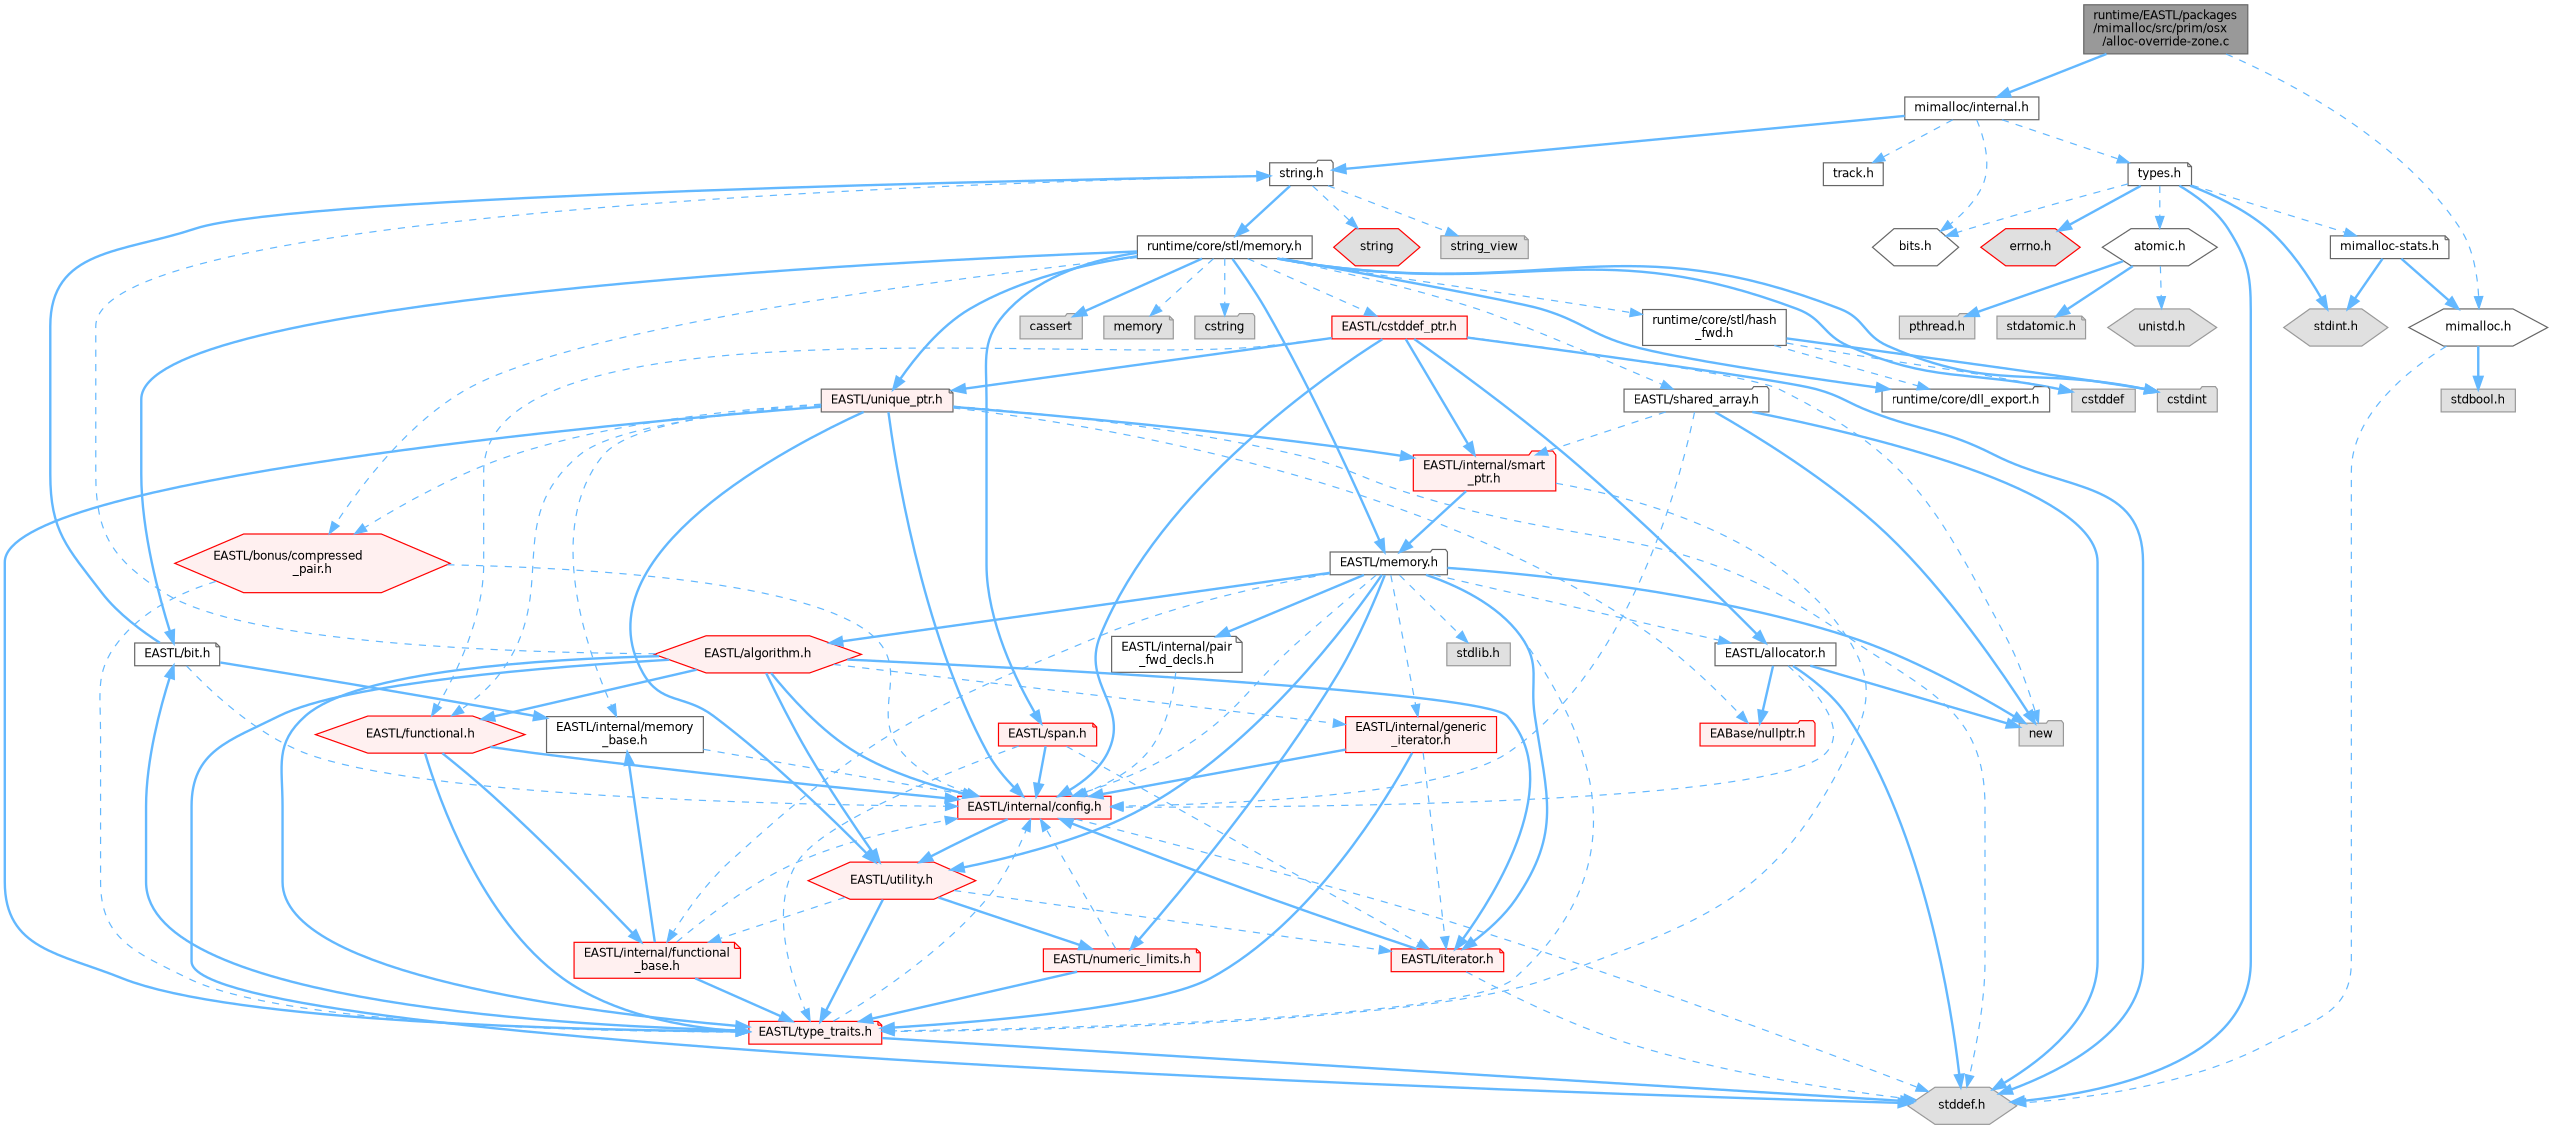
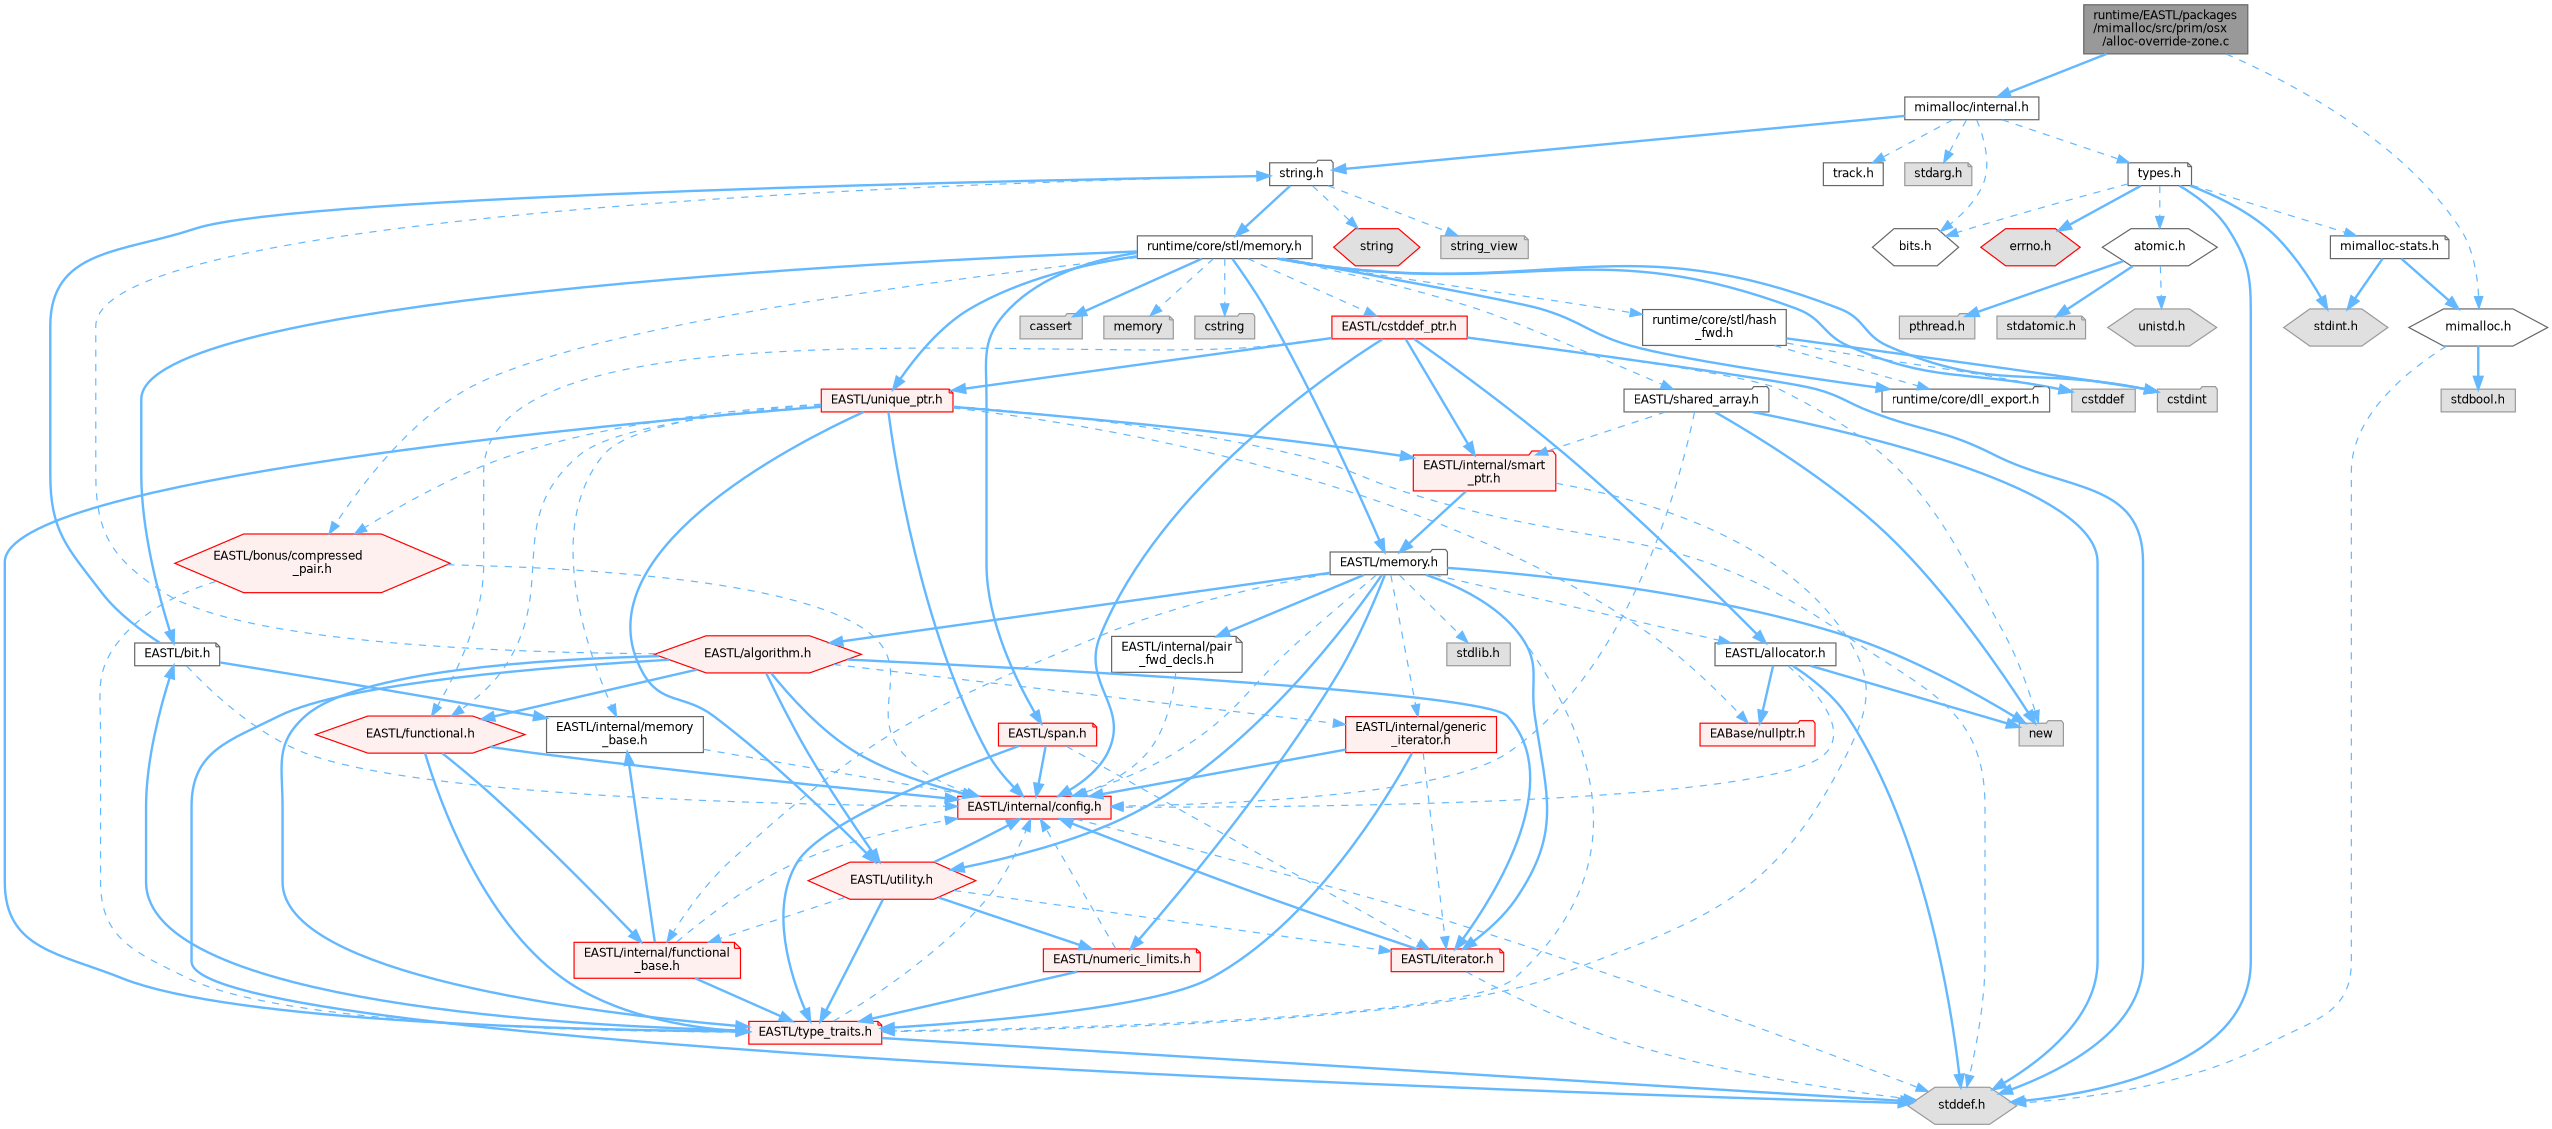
node "stdarg.h": added
node "EASTL/unique_ptr.h": color grey40 -> red
edge "EASTL/span.h" -> "EASTL/type_traits.h": style dashed -> bold
edge "EASTL/internal/config.h" -> "EASTL/utility.h": reversed
